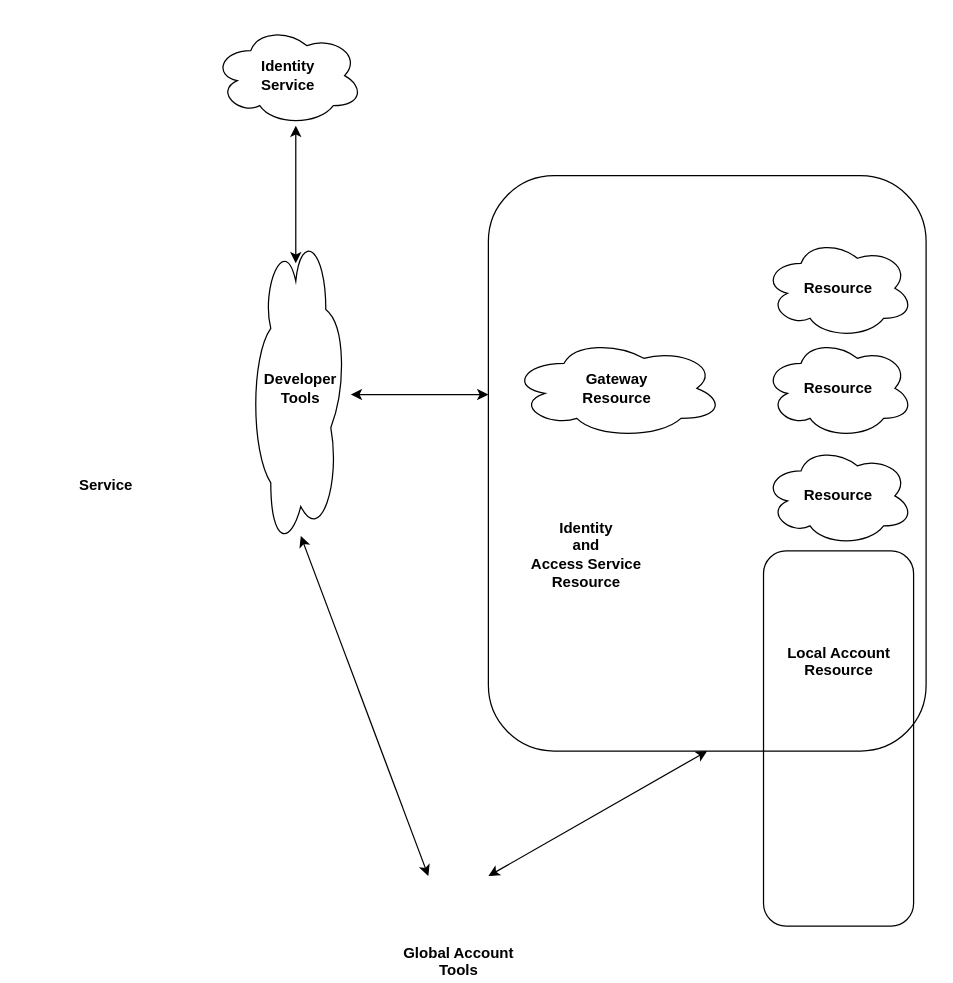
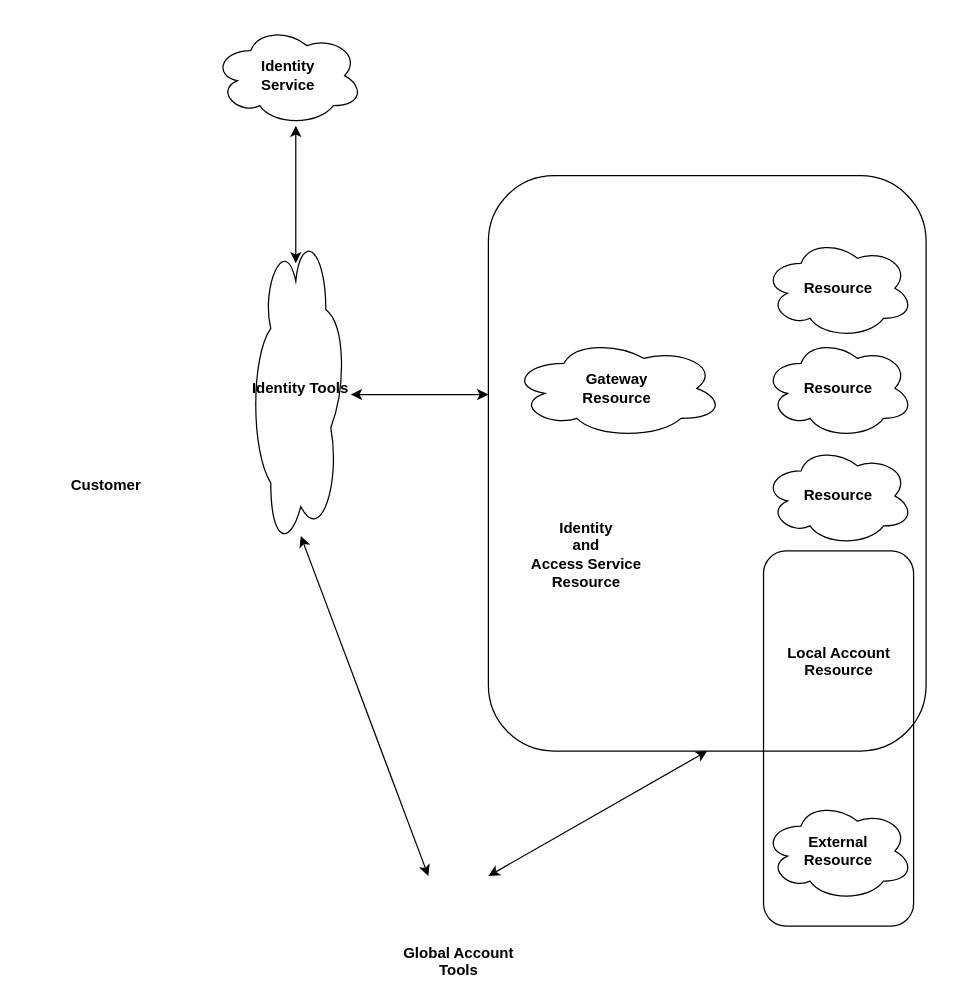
node "Developer Tools": label "Developer Tools" -> "Identity Tools"
node "Service": label "Service" -> "Customer"
node "External Resource": added
